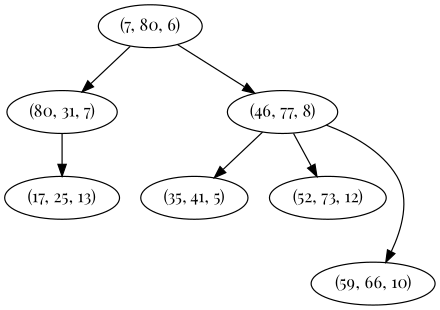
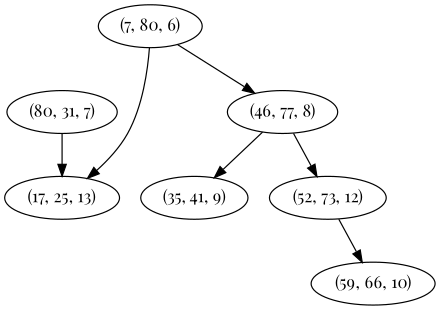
edge "(7, 80, 6)" -> "(80, 31, 7)": now "(7, 80, 6)" -> "(17, 25, 13)"
edge "(46, 77, 8)" -> "(59, 66, 10)": now "(52, 73, 12)" -> "(59, 66, 10)"
node "(35, 41, 5)": label "(35, 41, 5)" -> "(35, 41, 9)"
